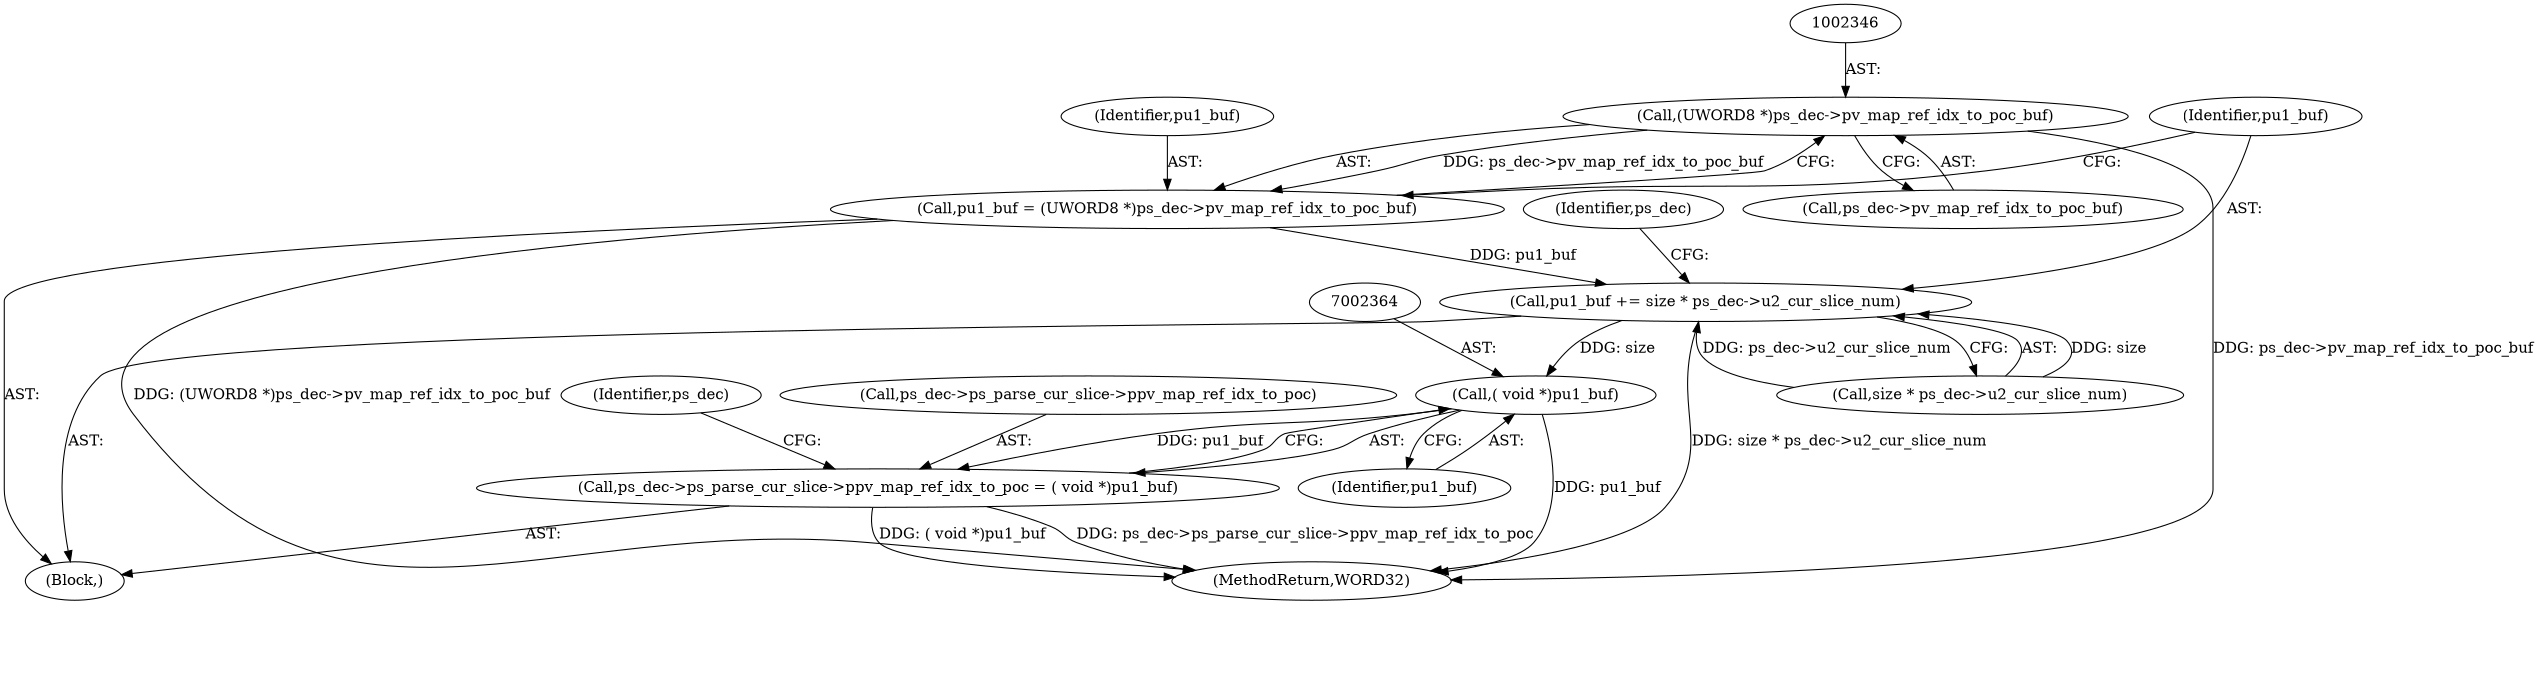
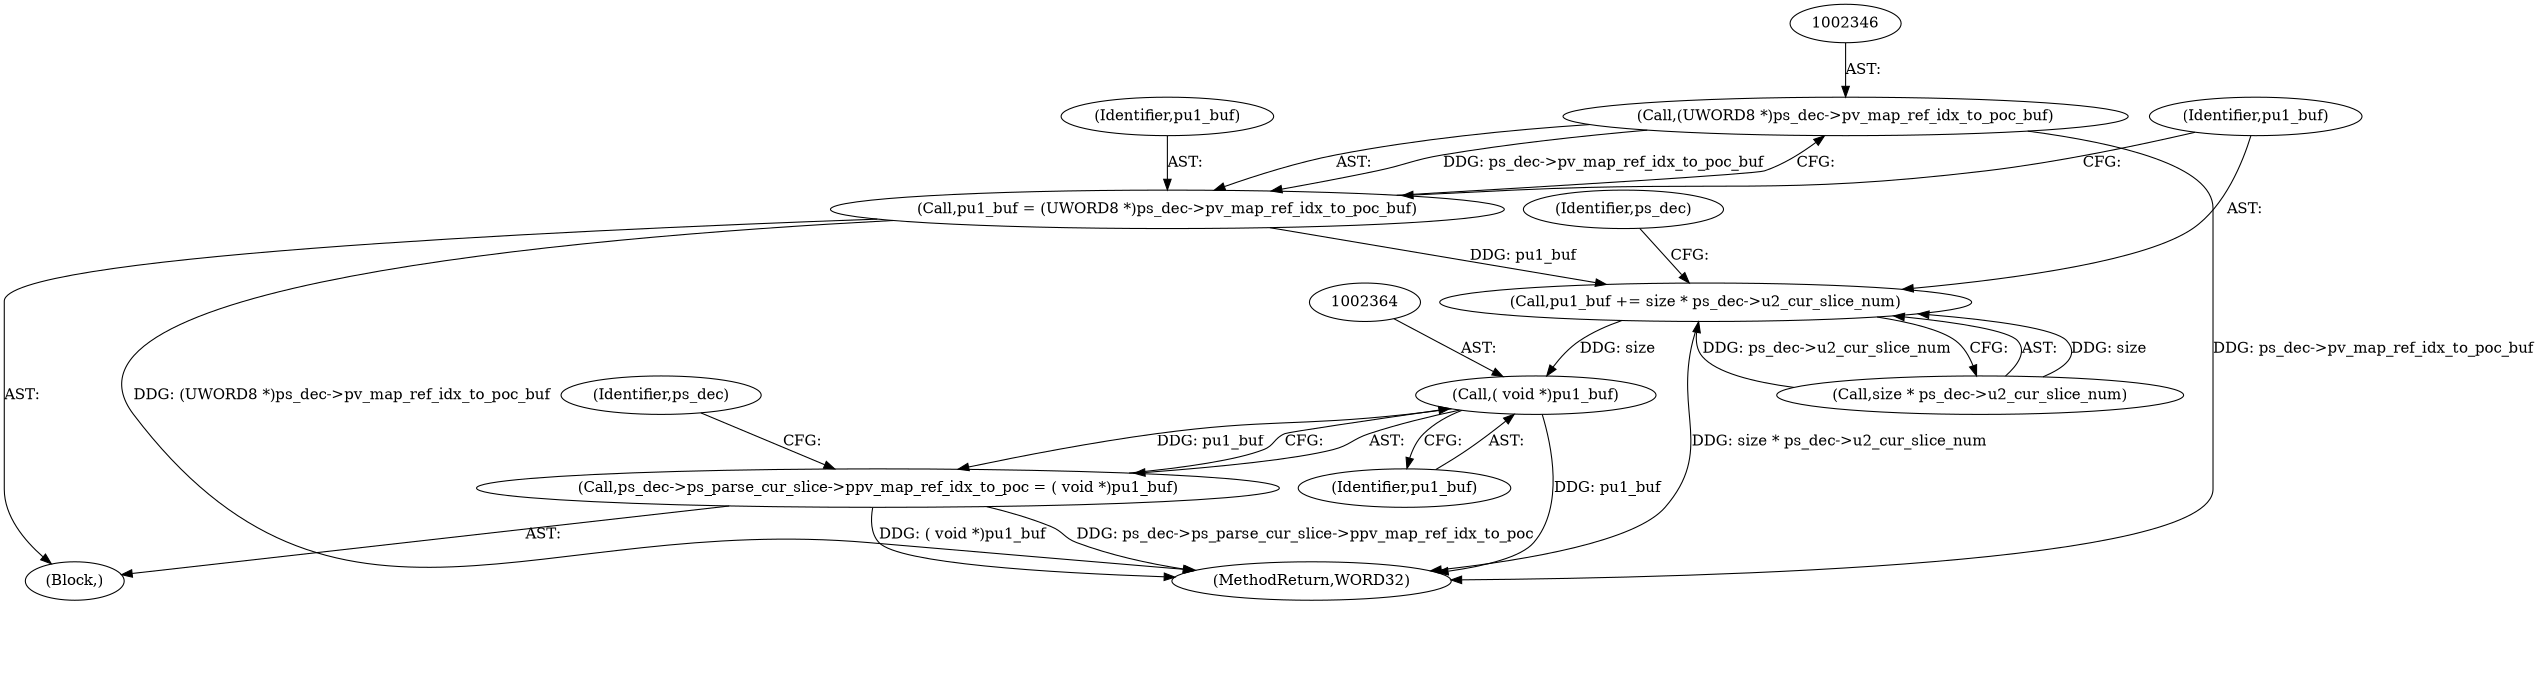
node "(Call,ps_dec->pv_map_ref_idx_to_poc_buf)": removed
node "7002364": label "7002364" -> "1002364"
edge "(Call,pu1_buf += size * ps_dec->u2_cur_slice_num)" -> "(Block,)": removed, label "AST:"
node "(Call,ps_dec->ps_parse_cur_slice->ppv_map_ref_idx_to_poc)": removed
